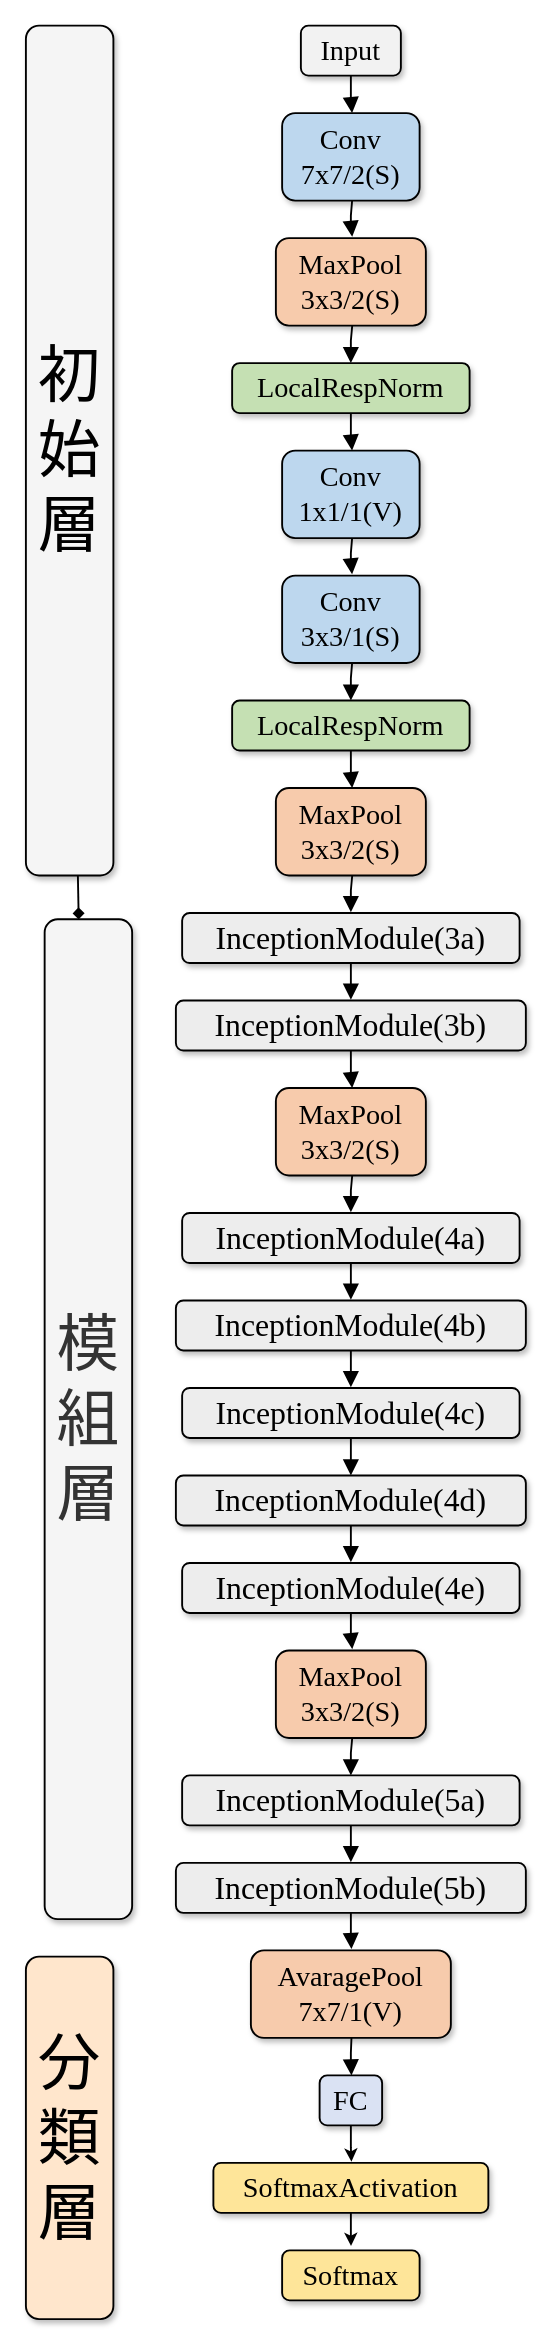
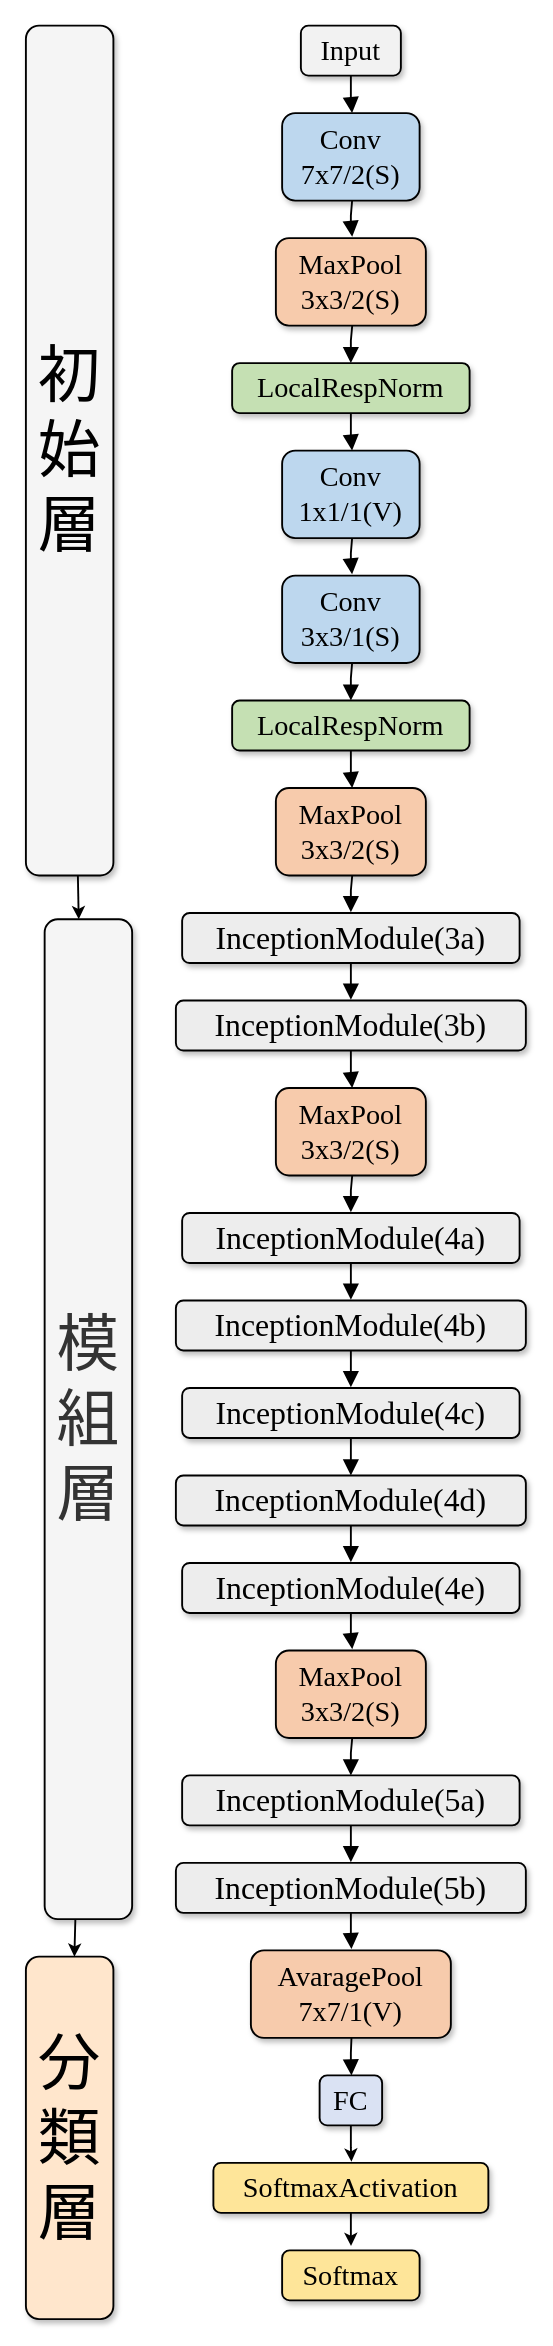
edge "初始層" -> "模組 層": arrowhead diamond -> classic
edge "模組 層" -> "分 類 層": added
